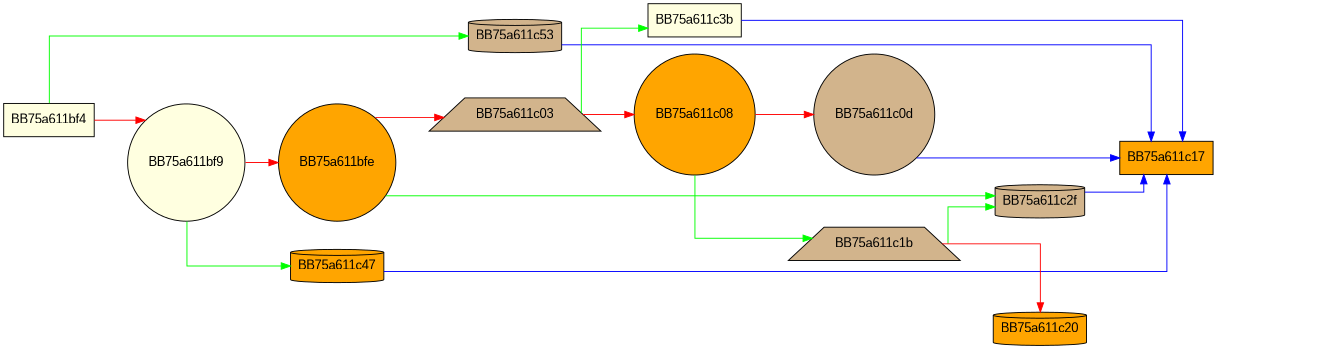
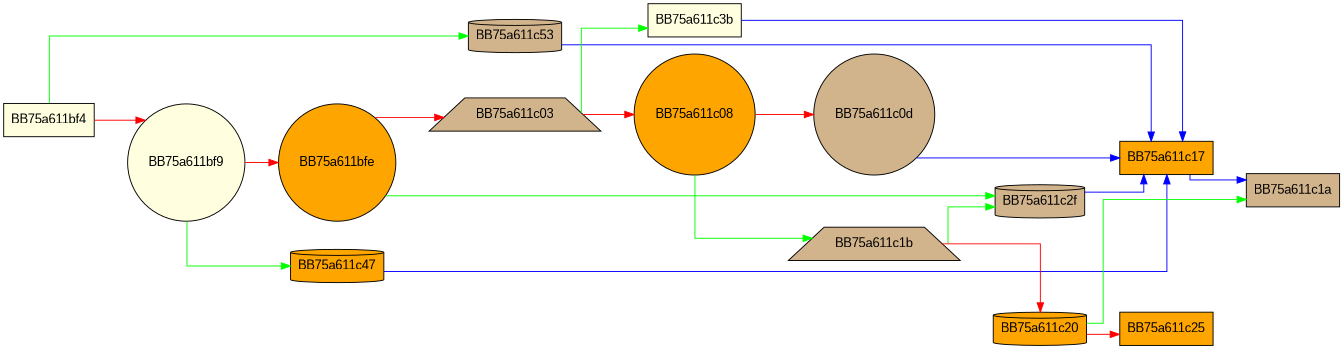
node "BB75a611c1a": added
node "BB75a611c25": added
